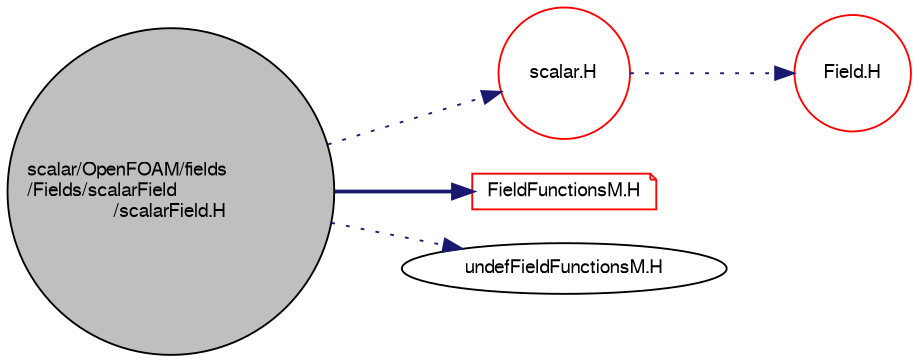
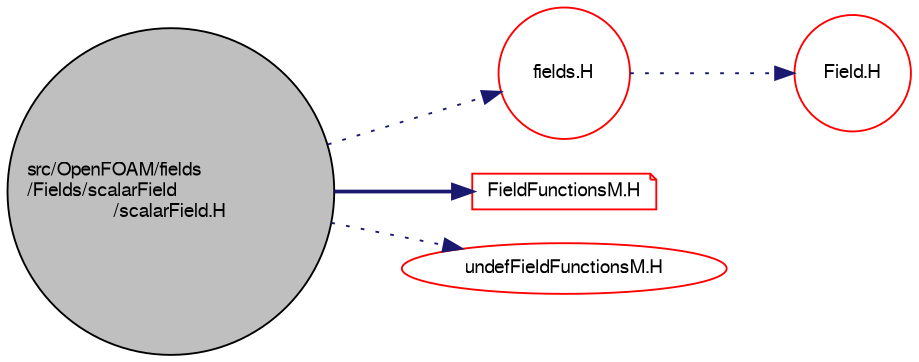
node "scalar.H": label "scalar.H" -> "fields.H"
node "scalar/OpenFOAM/fields /Fields/scalarField /scalarField.H": label "scalar/OpenFOAM/fields /Fields/scalarField /scalarField.H" -> "src/OpenFOAM/fields /Fields/scalarField /scalarField.H"
node "undefFieldFunctionsM.H": color black -> red
